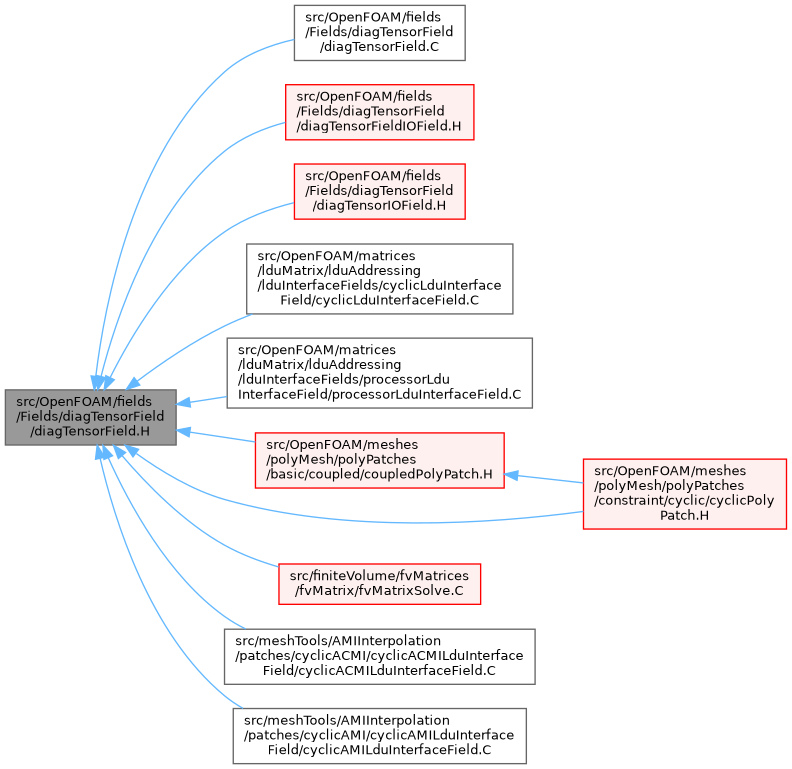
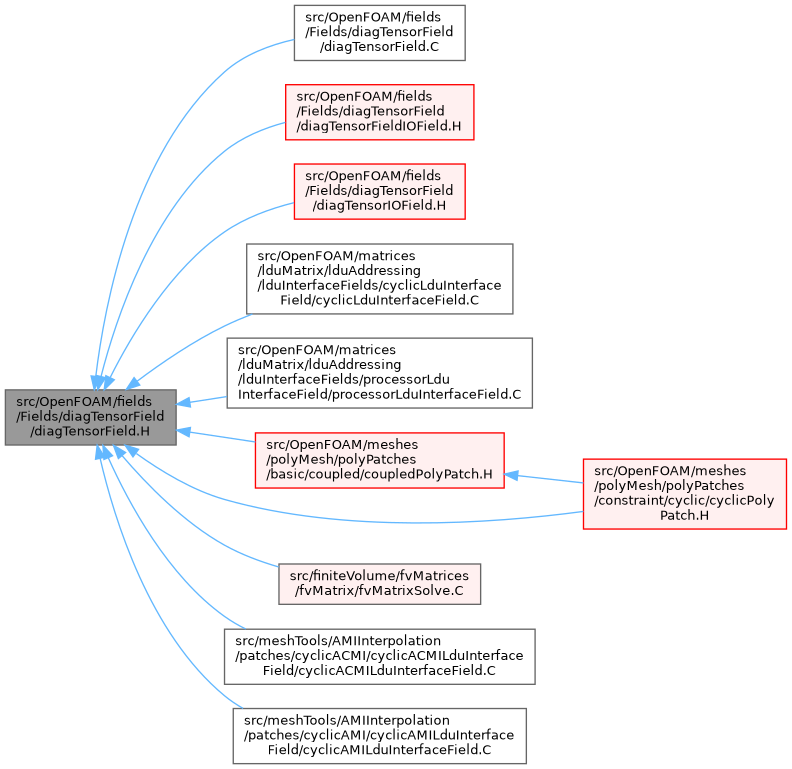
node "src/finiteVolume/fvMatrices /fvMatrix/fvMatrixSolve.C": color red -> grey40
